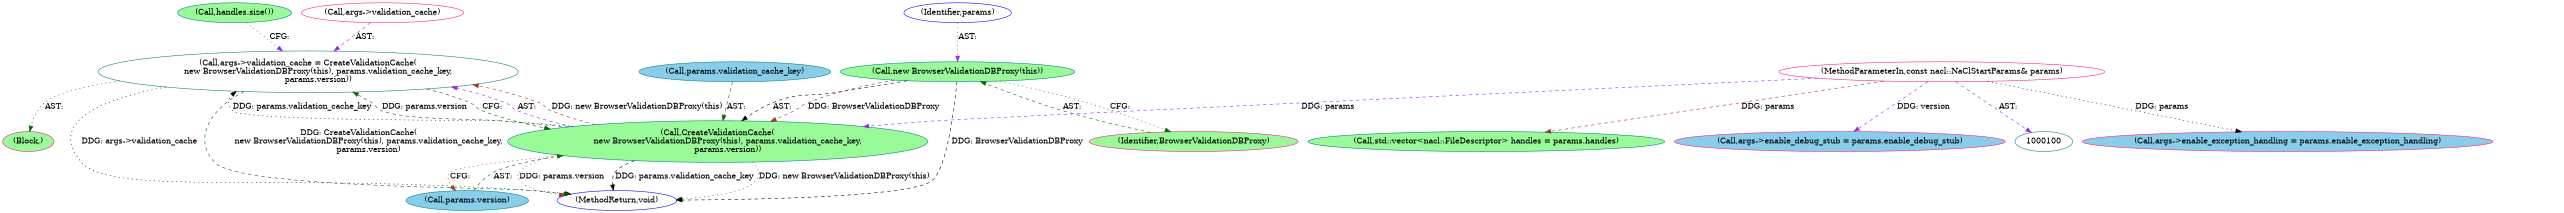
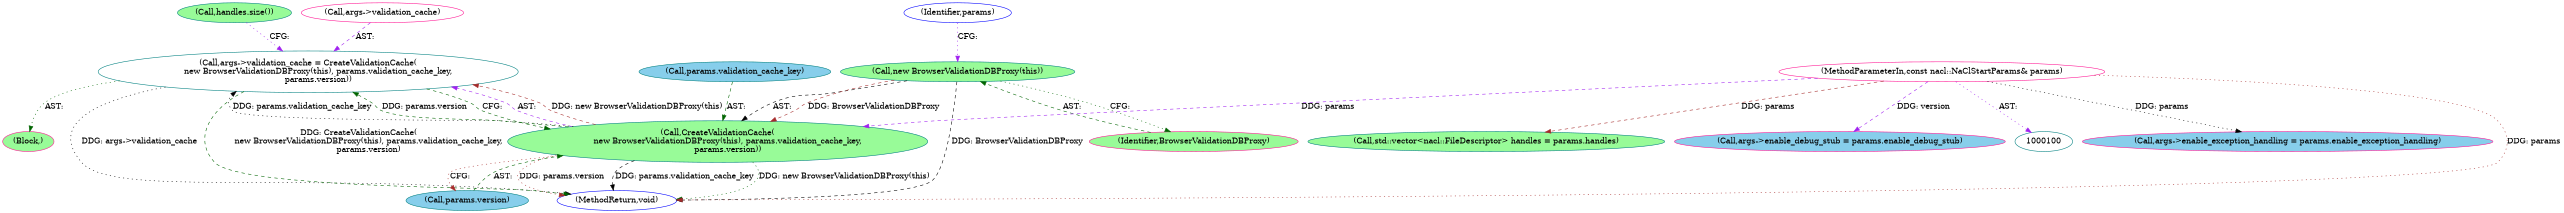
edge "(Identifier,params)" -> "(Call,new BrowserValidationDBProxy(this))": label "AST: " -> "CFG: "
edge "(MethodParameterIn,const nacl::NaClStartParams& params)" -> "1000100": style dashed -> dotted
edge "(MethodParameterIn,const nacl::NaClStartParams& params)" -> "(MethodReturn,void)": added, label "DDG: params"
